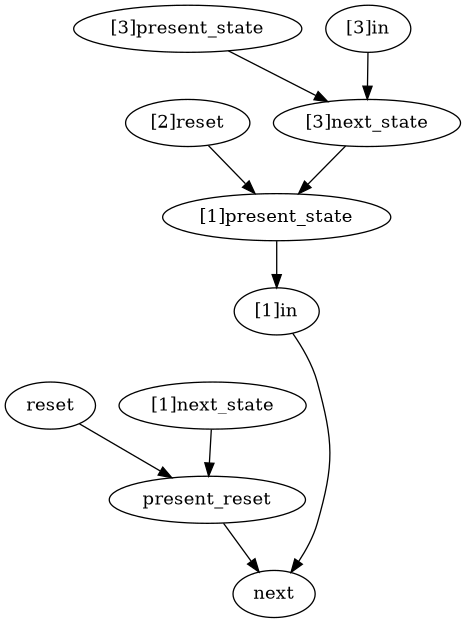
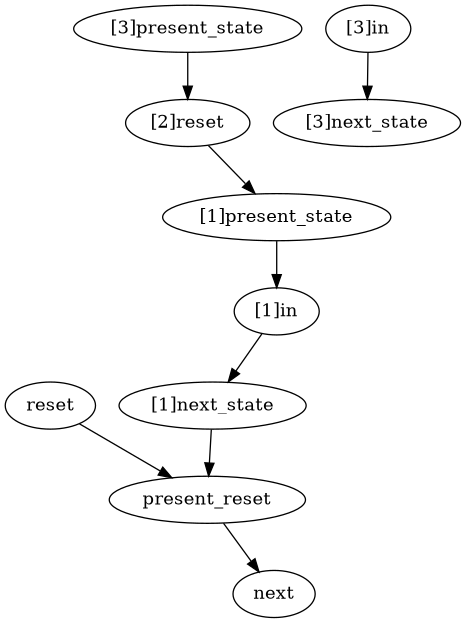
edge "[3]present_state" -> "[3]next_state": now "[3]present_state" -> "[2]reset"
edge "[3]next_state" -> "[1]present_state": removed
edge "[1]in" -> "next": now "[1]in" -> "[1]next_state"
